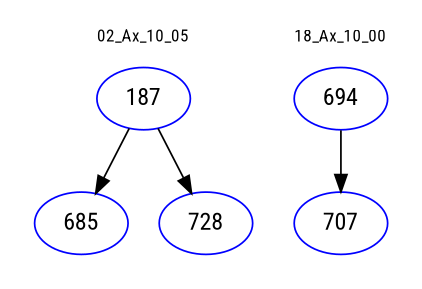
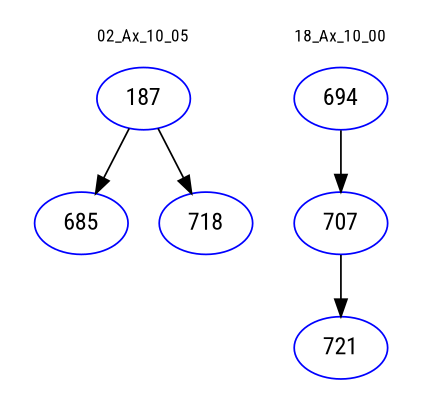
node "728": label "728" -> "718"
node "721": added
